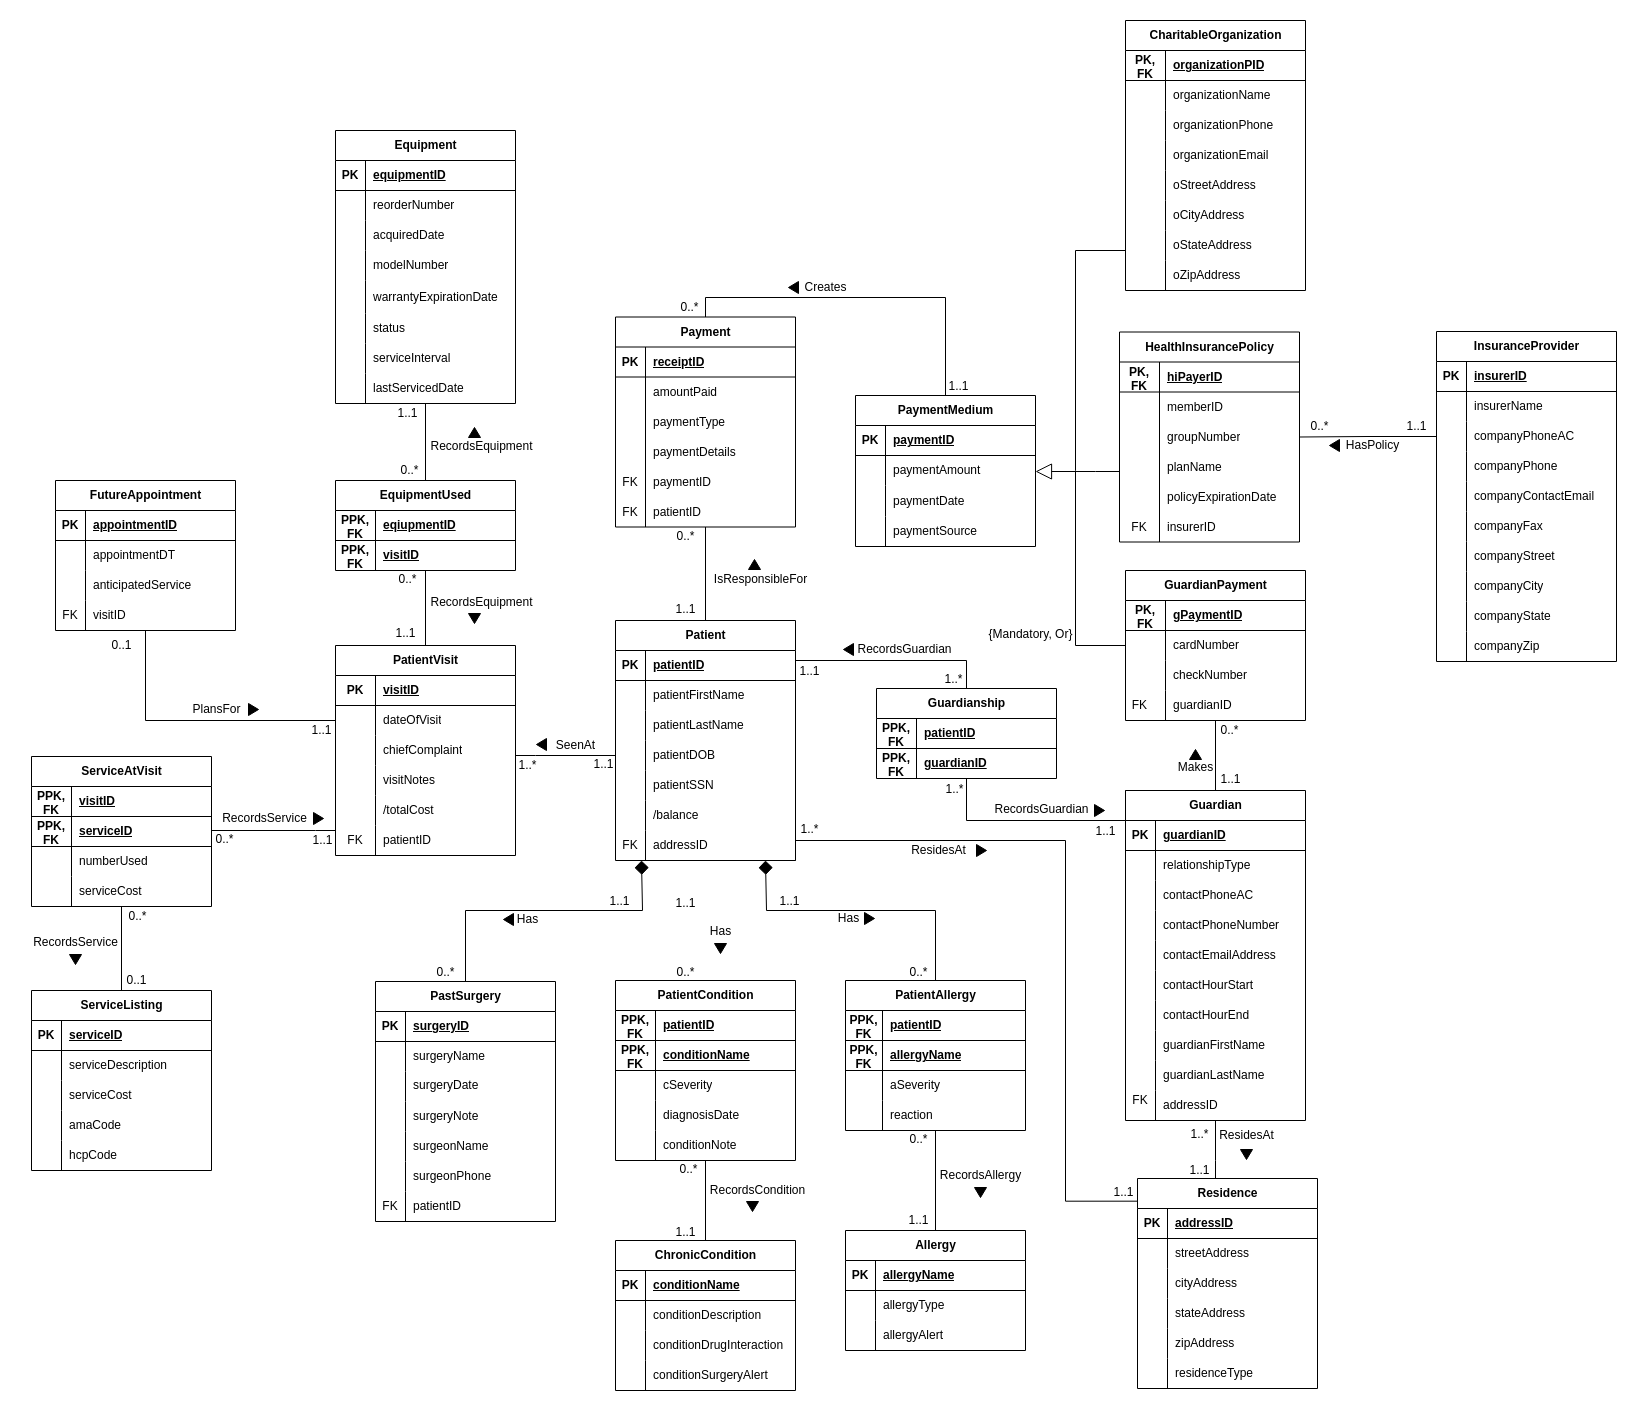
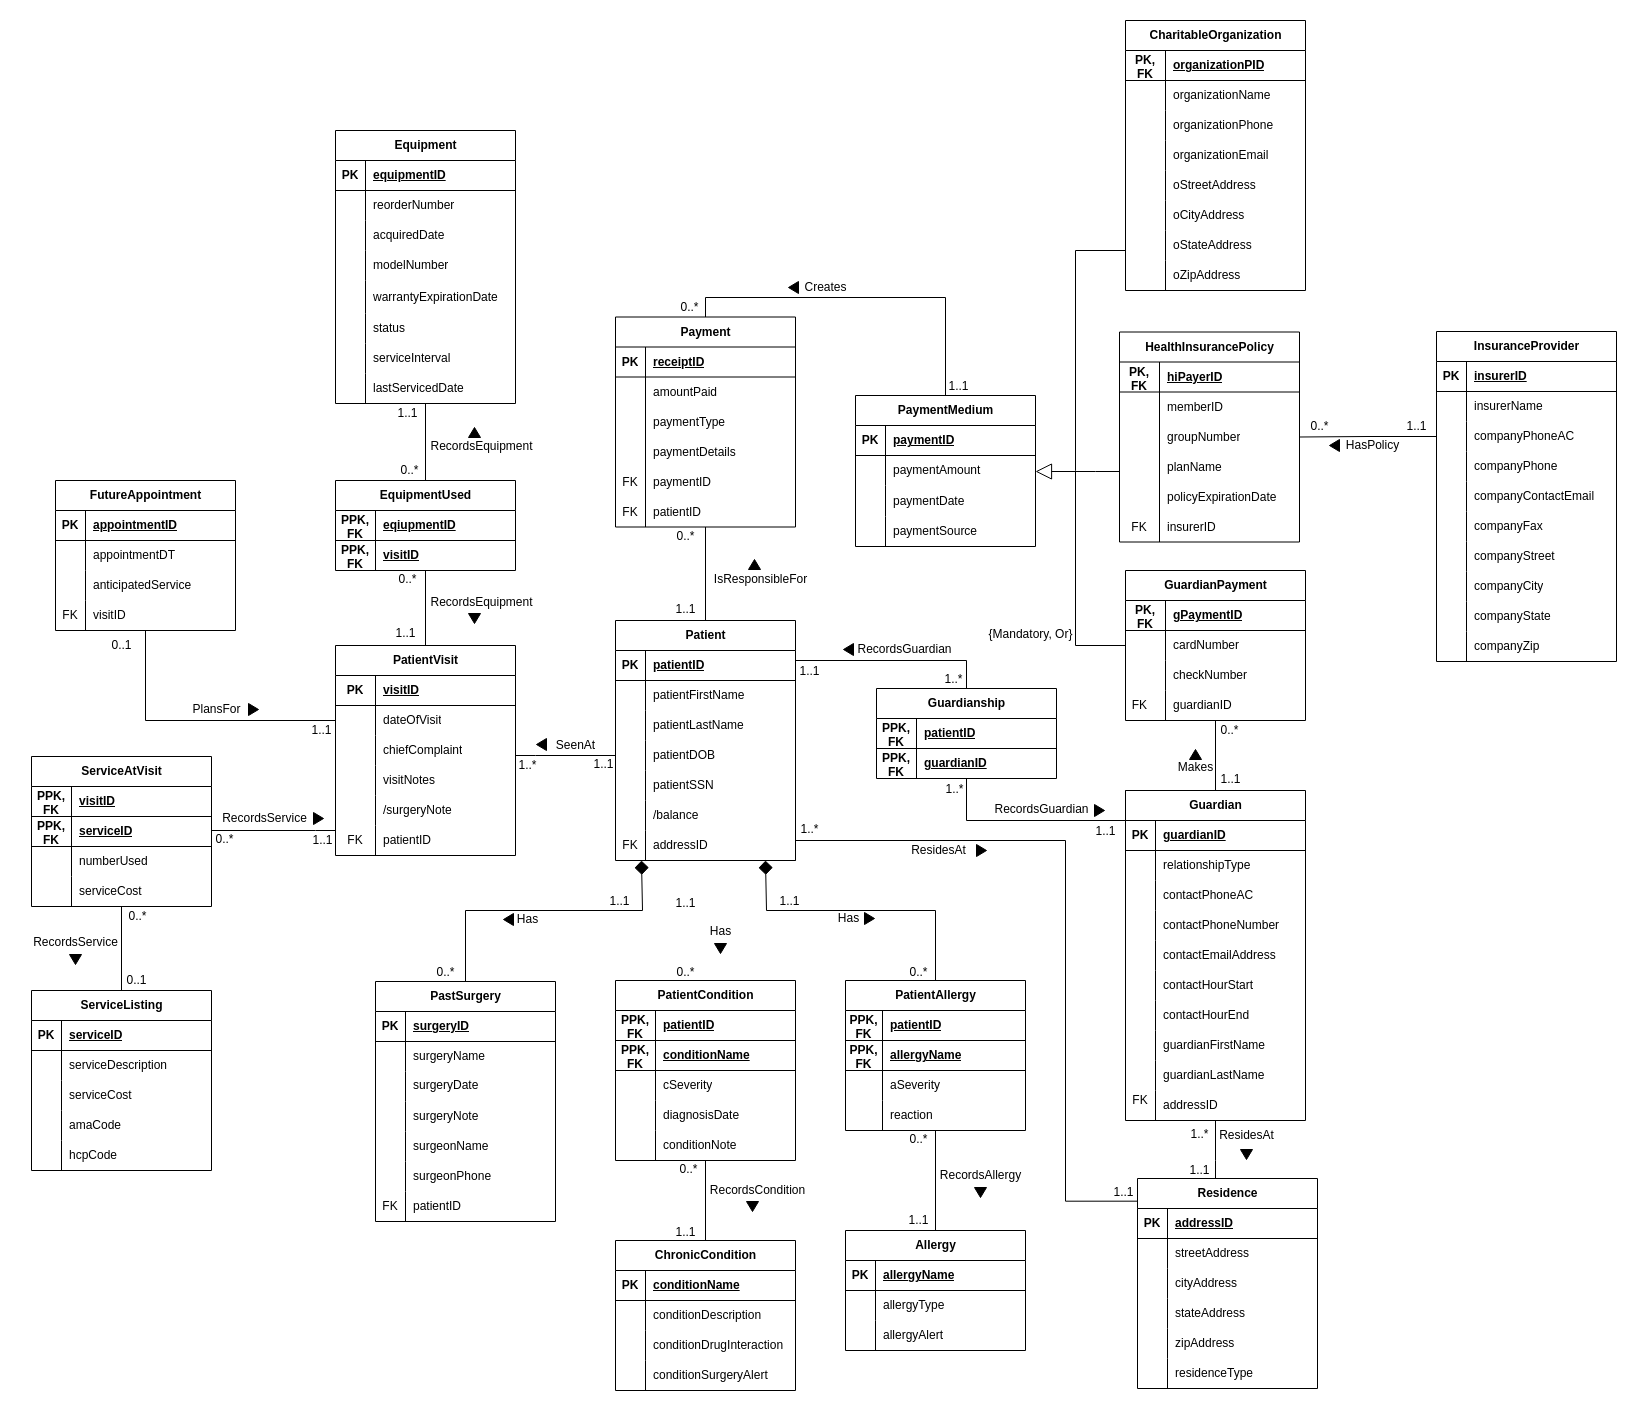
node "/totalCost": label "/totalCost" -> "/surgeryNote"
